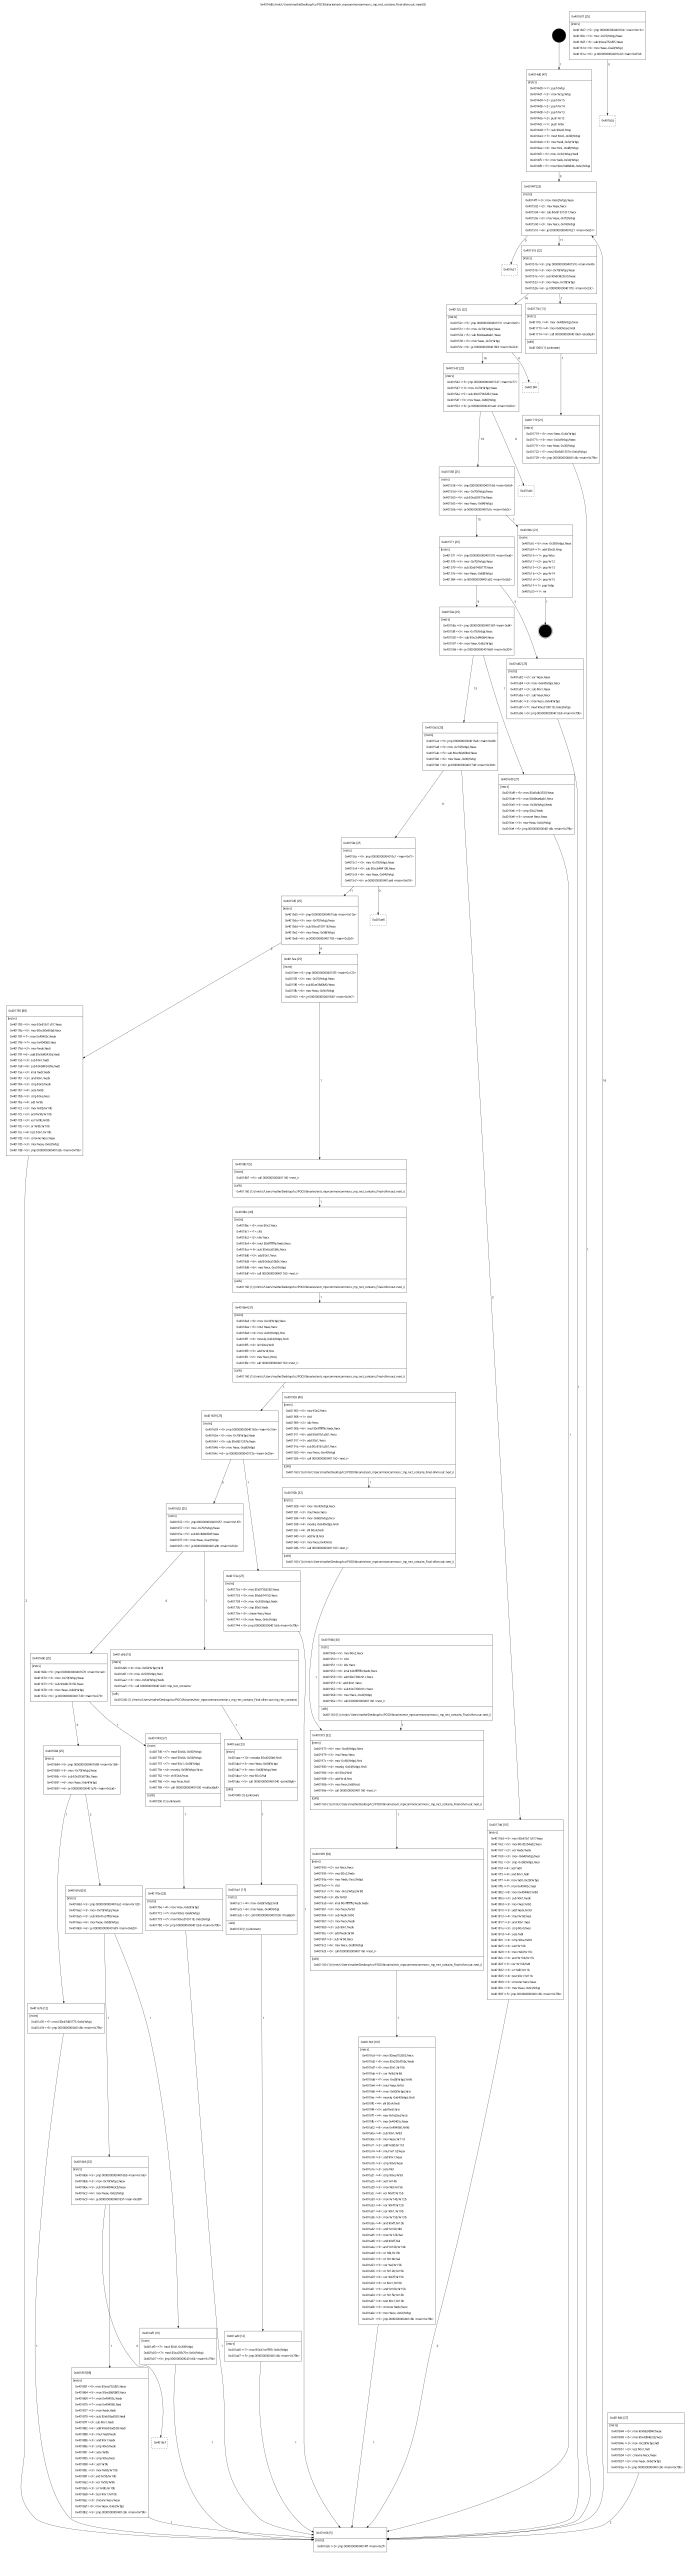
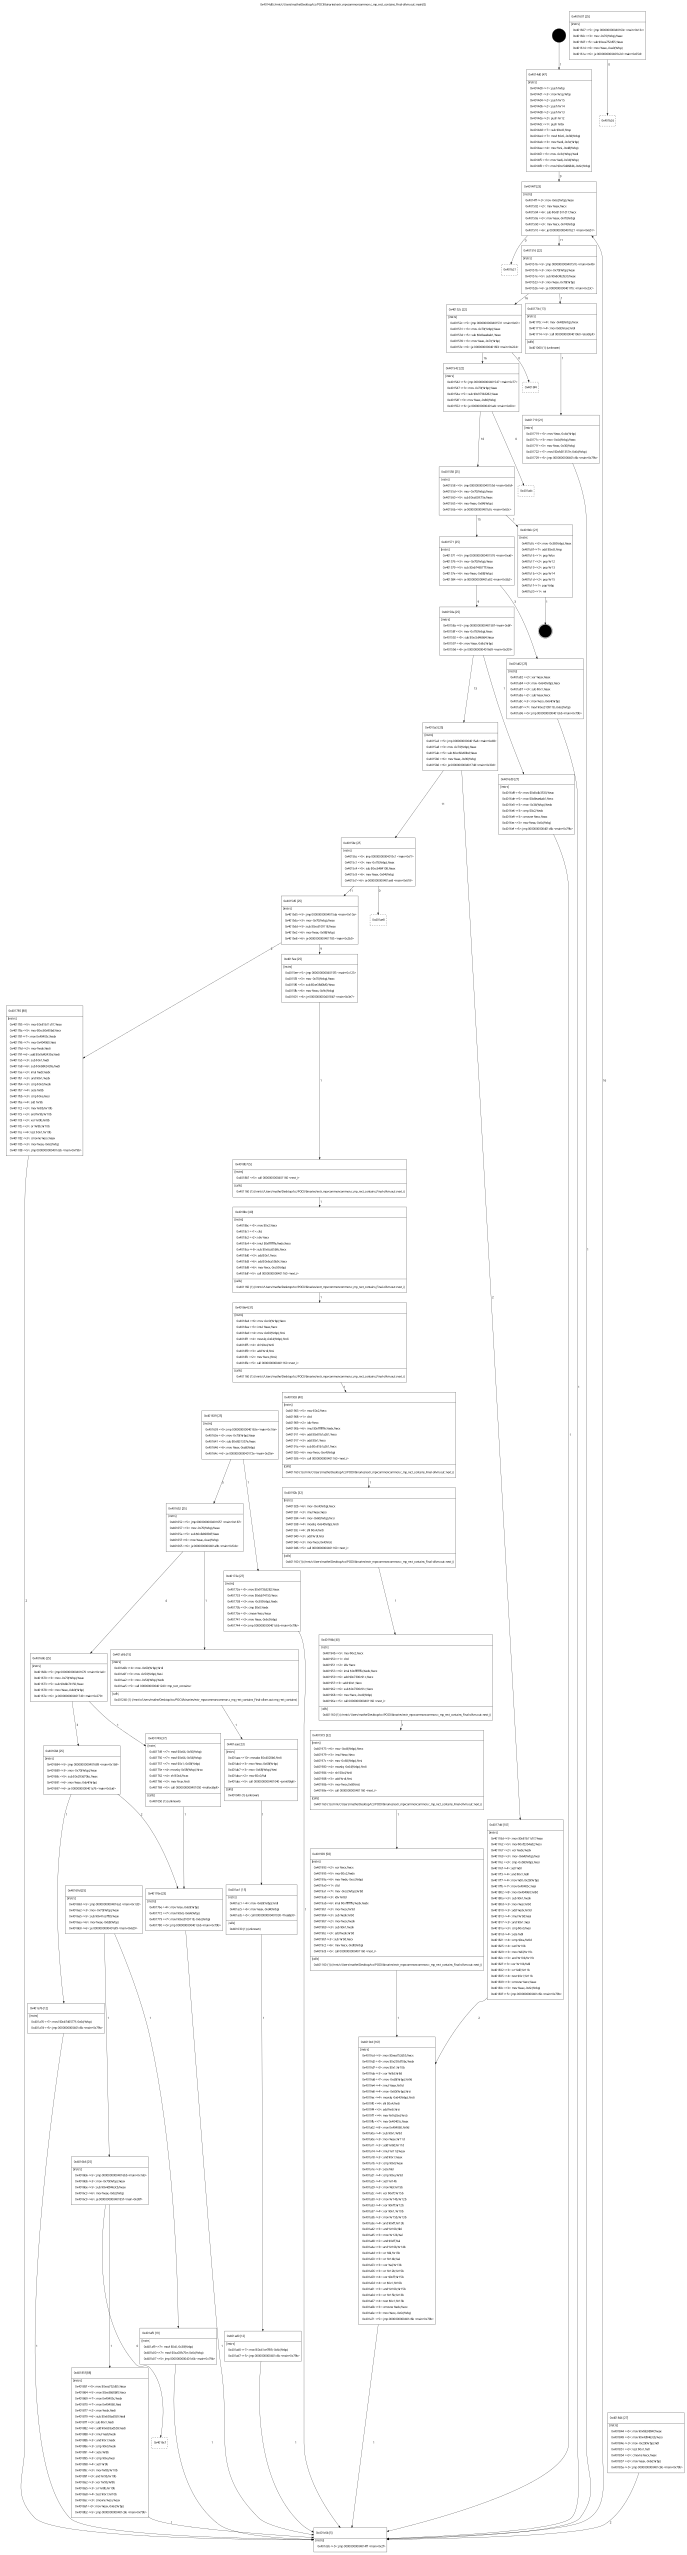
edge "0x4018e4 [31]" -> "0x401639 [25]": now "0x4018e4 [31]" -> "0x401903 [40]"
edge "0x40192b [32]" -> "0x401973 [32]": now "0x40192b [32]" -> "0x40194b [40]"
edge "0x401684 [25]" -> "0x40169d [25]": now "0x401684 [25]" -> "0x40176e [23]"
edge "0x4017dd [103]" -> "0x401c6b [5]": now "0x4017dd [103]" -> "0x4019cd [169]"
